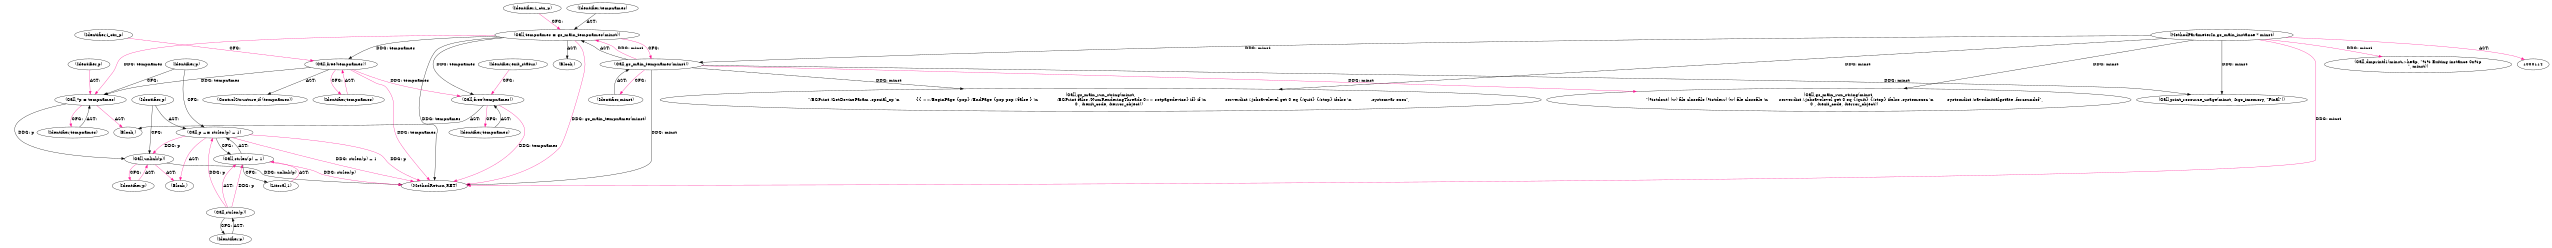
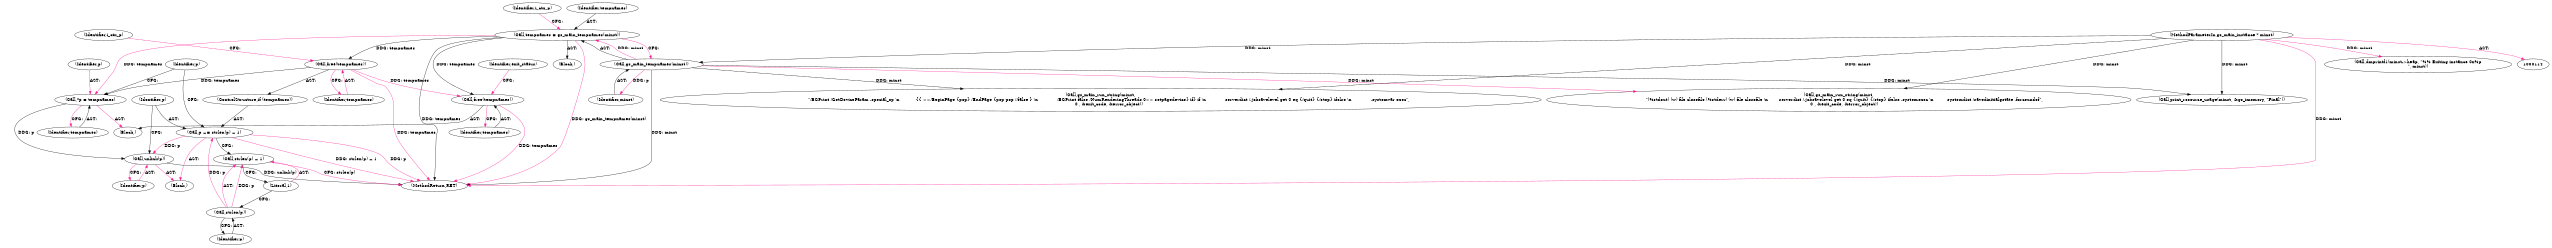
edge "(Call,gs_main_tempnames(minst))" -> "(Identifier,minst)": label "CFG: " -> "DDG: p"
edge "(Call,strlen(p) + 1)" -> "(Call,p += strlen(p) + 1)": now "(ControlStructure,if (tempnames))" -> "(Call,p += strlen(p) + 1)"
edge "(Call,strlen(p) + 1)" -> "(MethodReturn,RET)": label "DDG: strlen(p)" -> "CFG: strlen(p)"
edge "(Literal,1)" -> "(Call,strlen(p))": added, label "CFG:"
